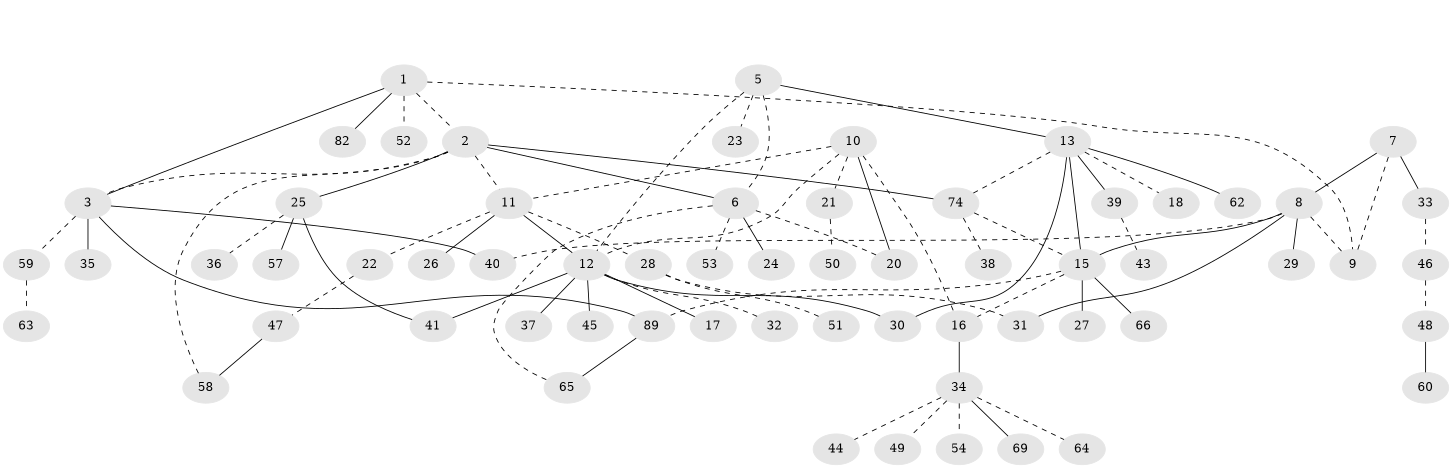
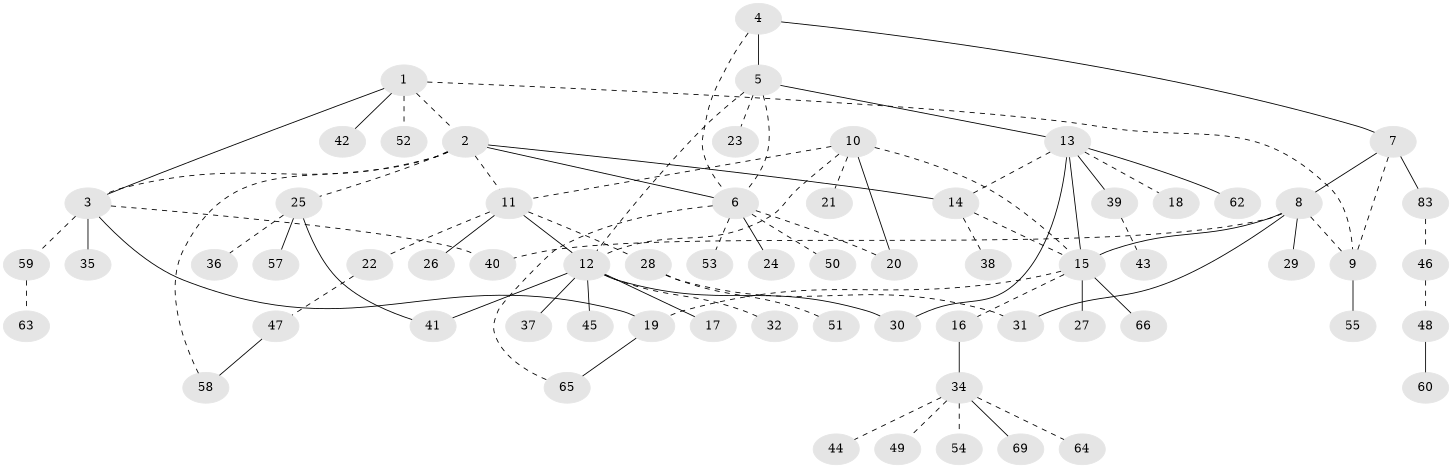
node "4": added
node "82": label "82" -> "42"
edge "2" -- "25": style solid -> dashed
node "74": label "74" -> "14"
node "33": label "33" -> "83"
edge "3" -- "40": style solid -> dashed
edge "10" -- "16": now "10" -- "15"
edge "21" -- "50": now "6" -- "50"
node "89": label "89" -> "19"
node "55": added
